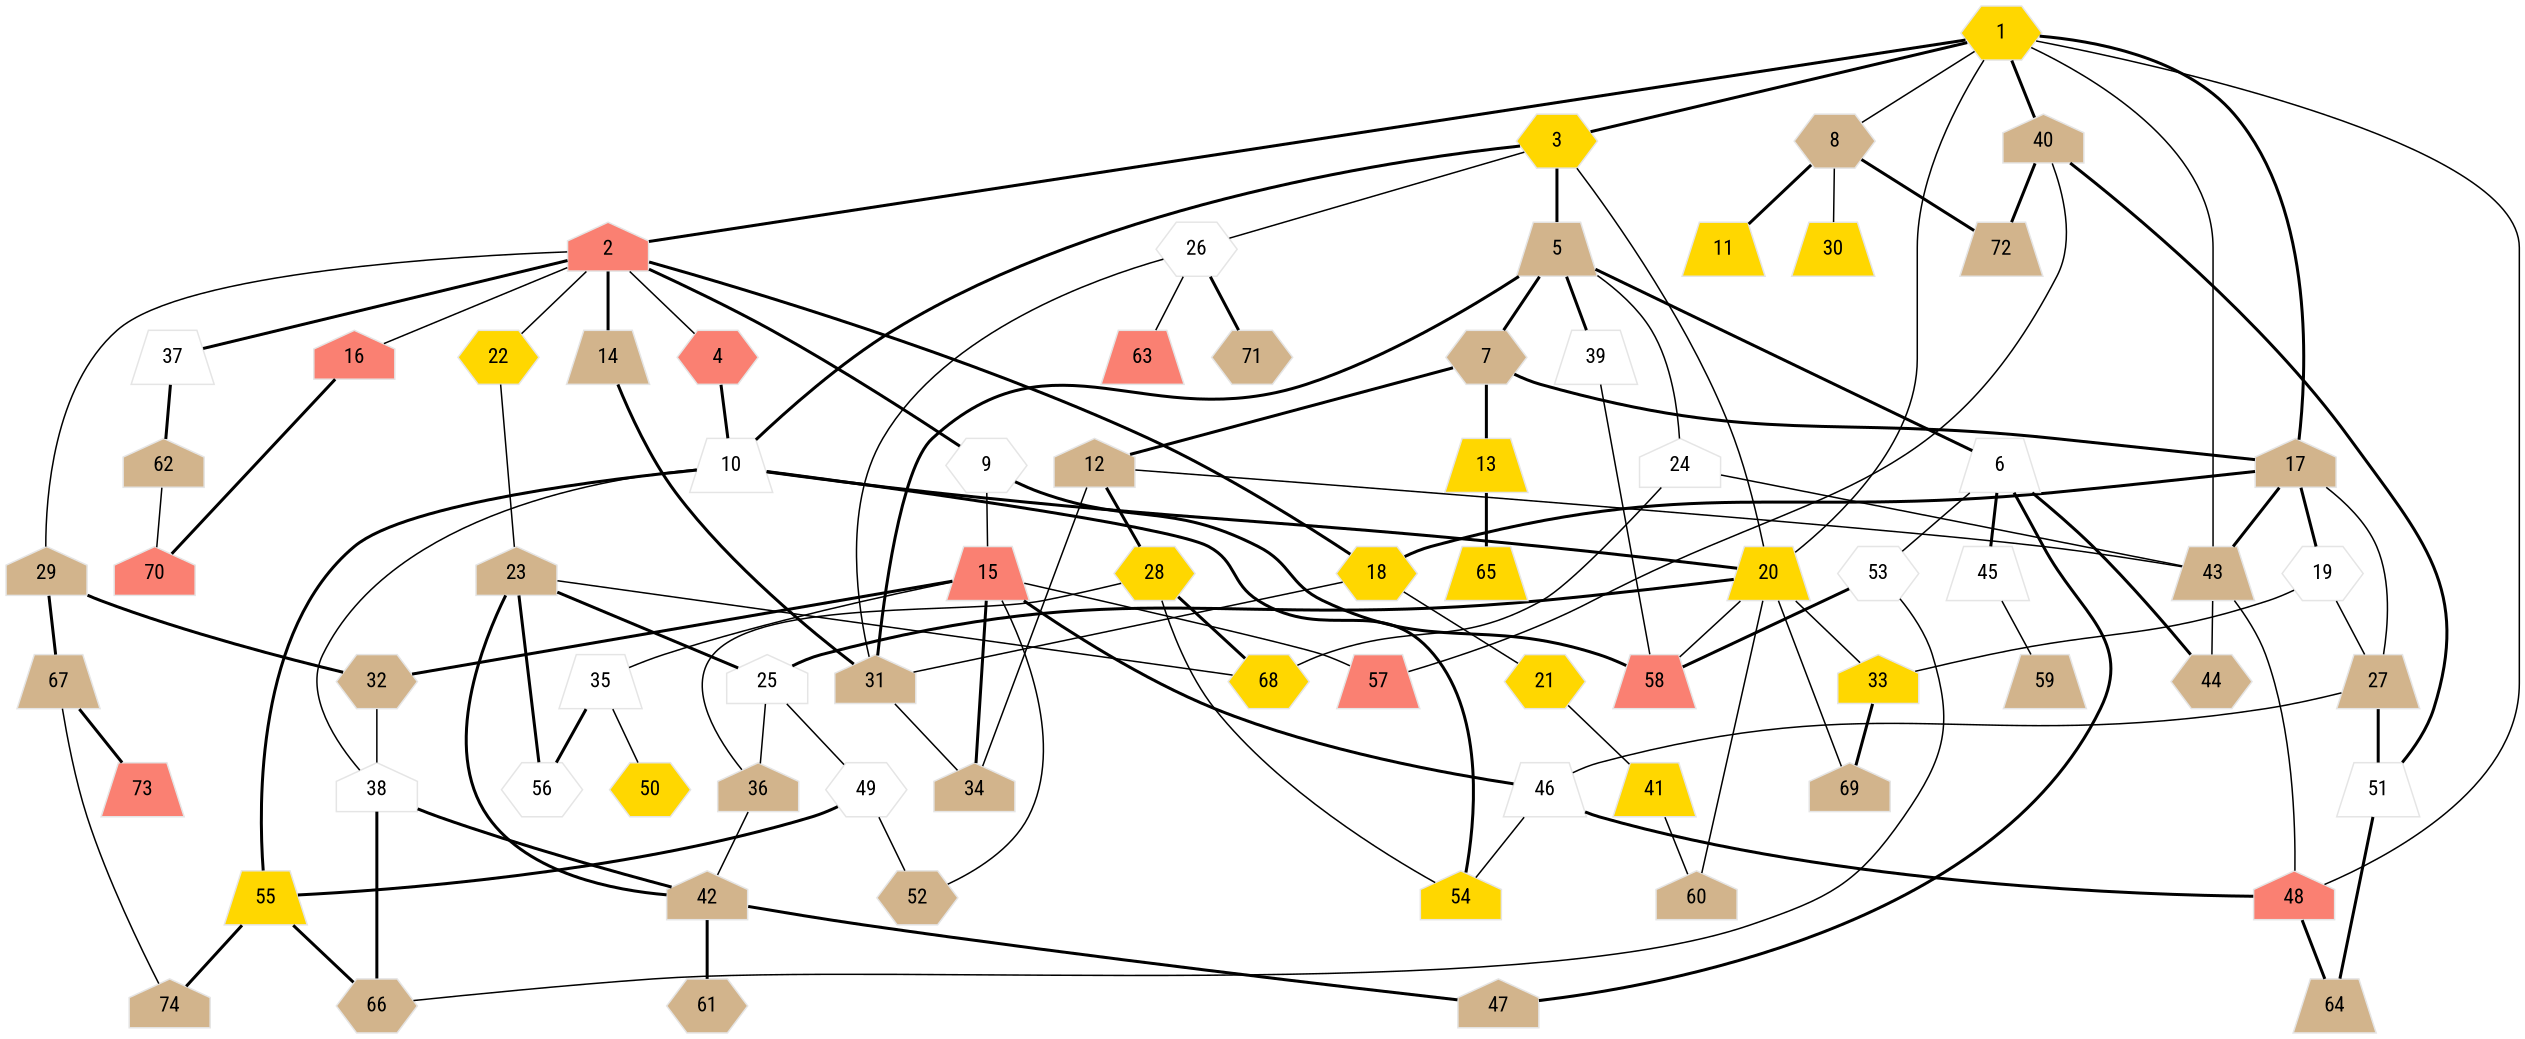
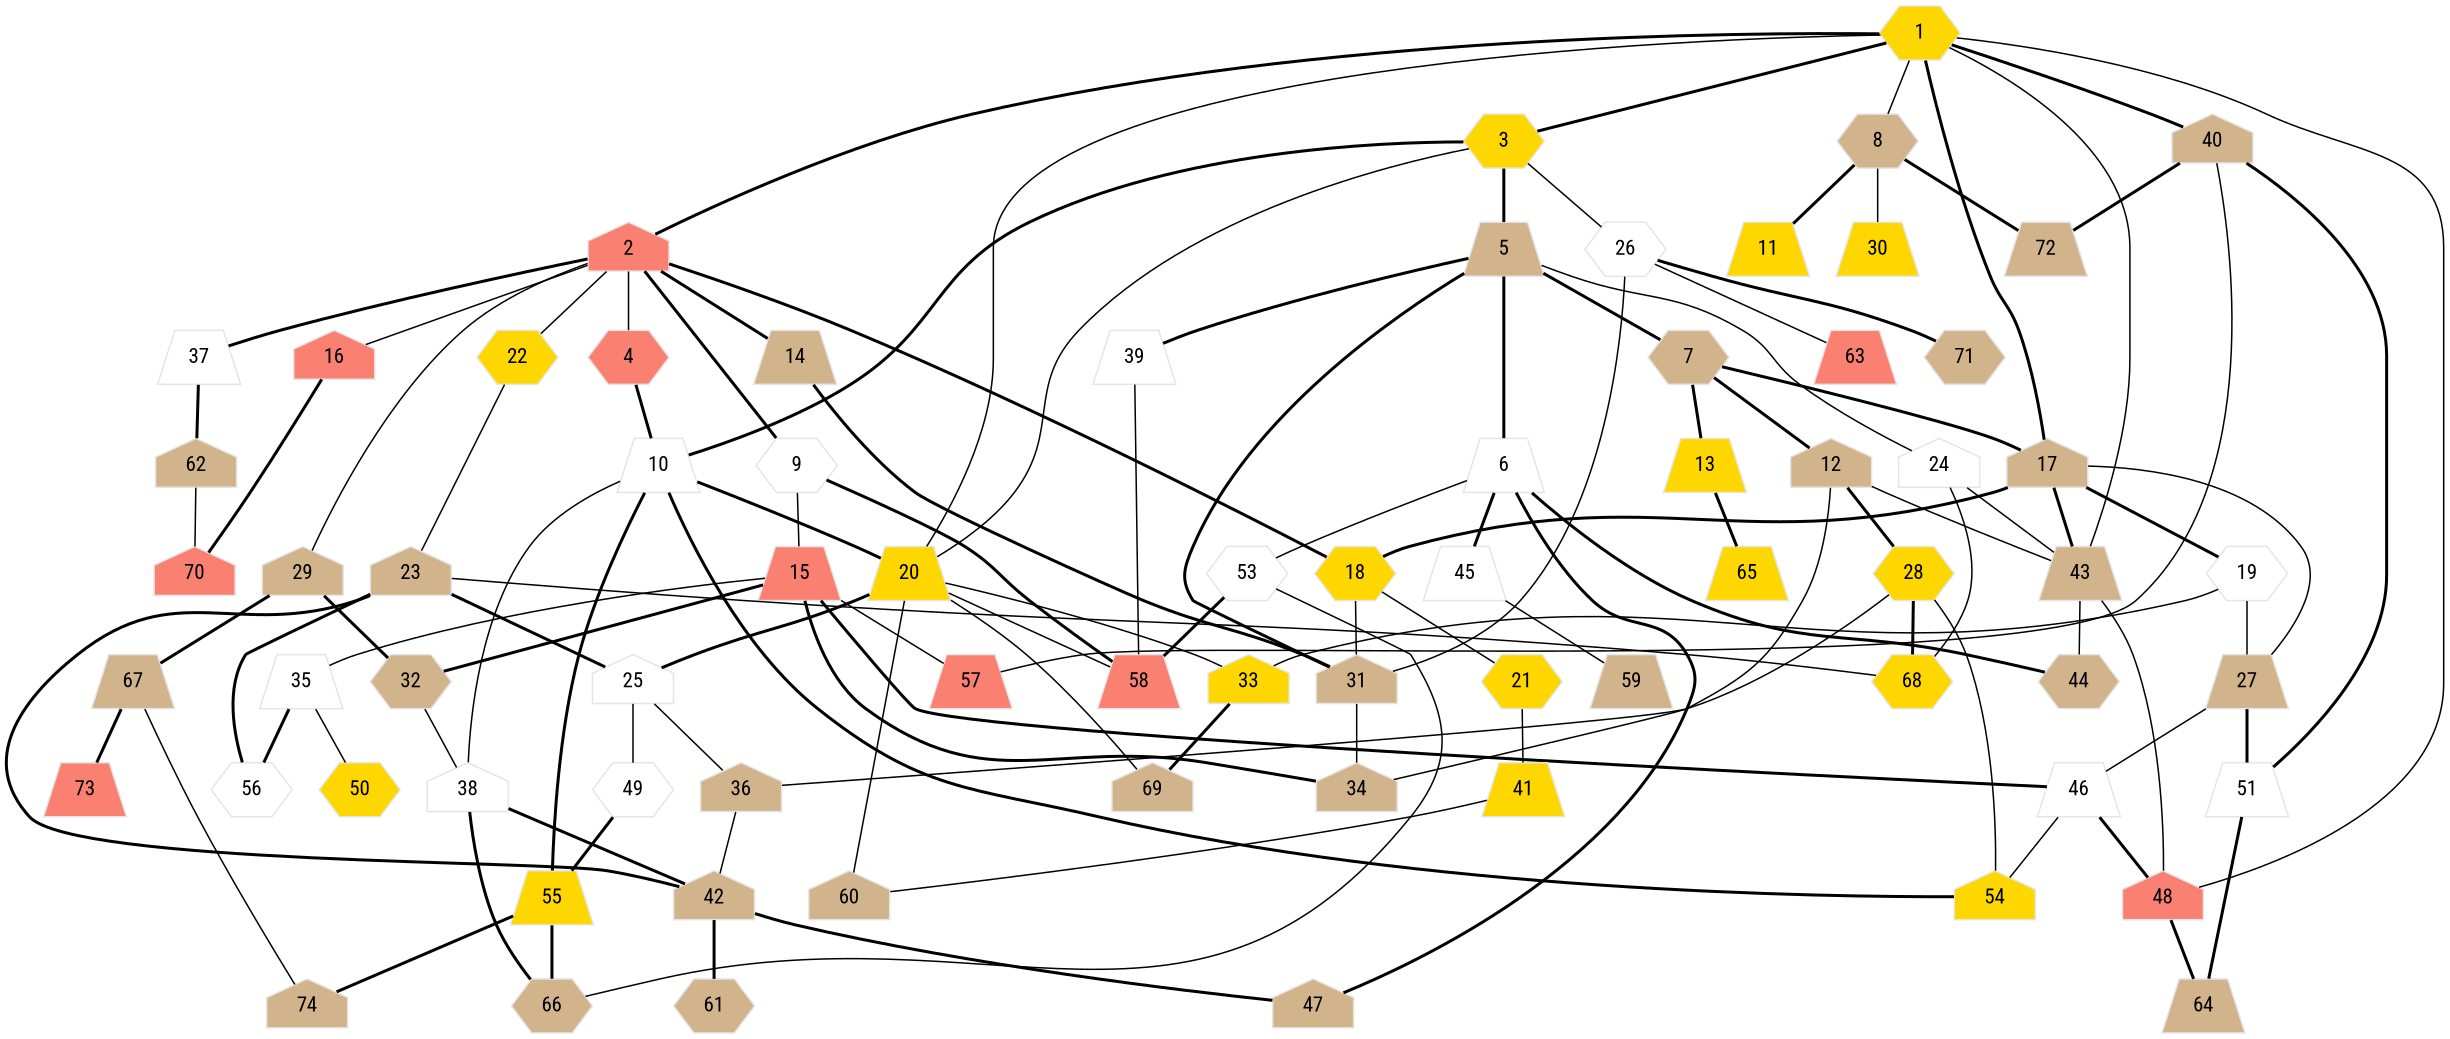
node "52": removed
